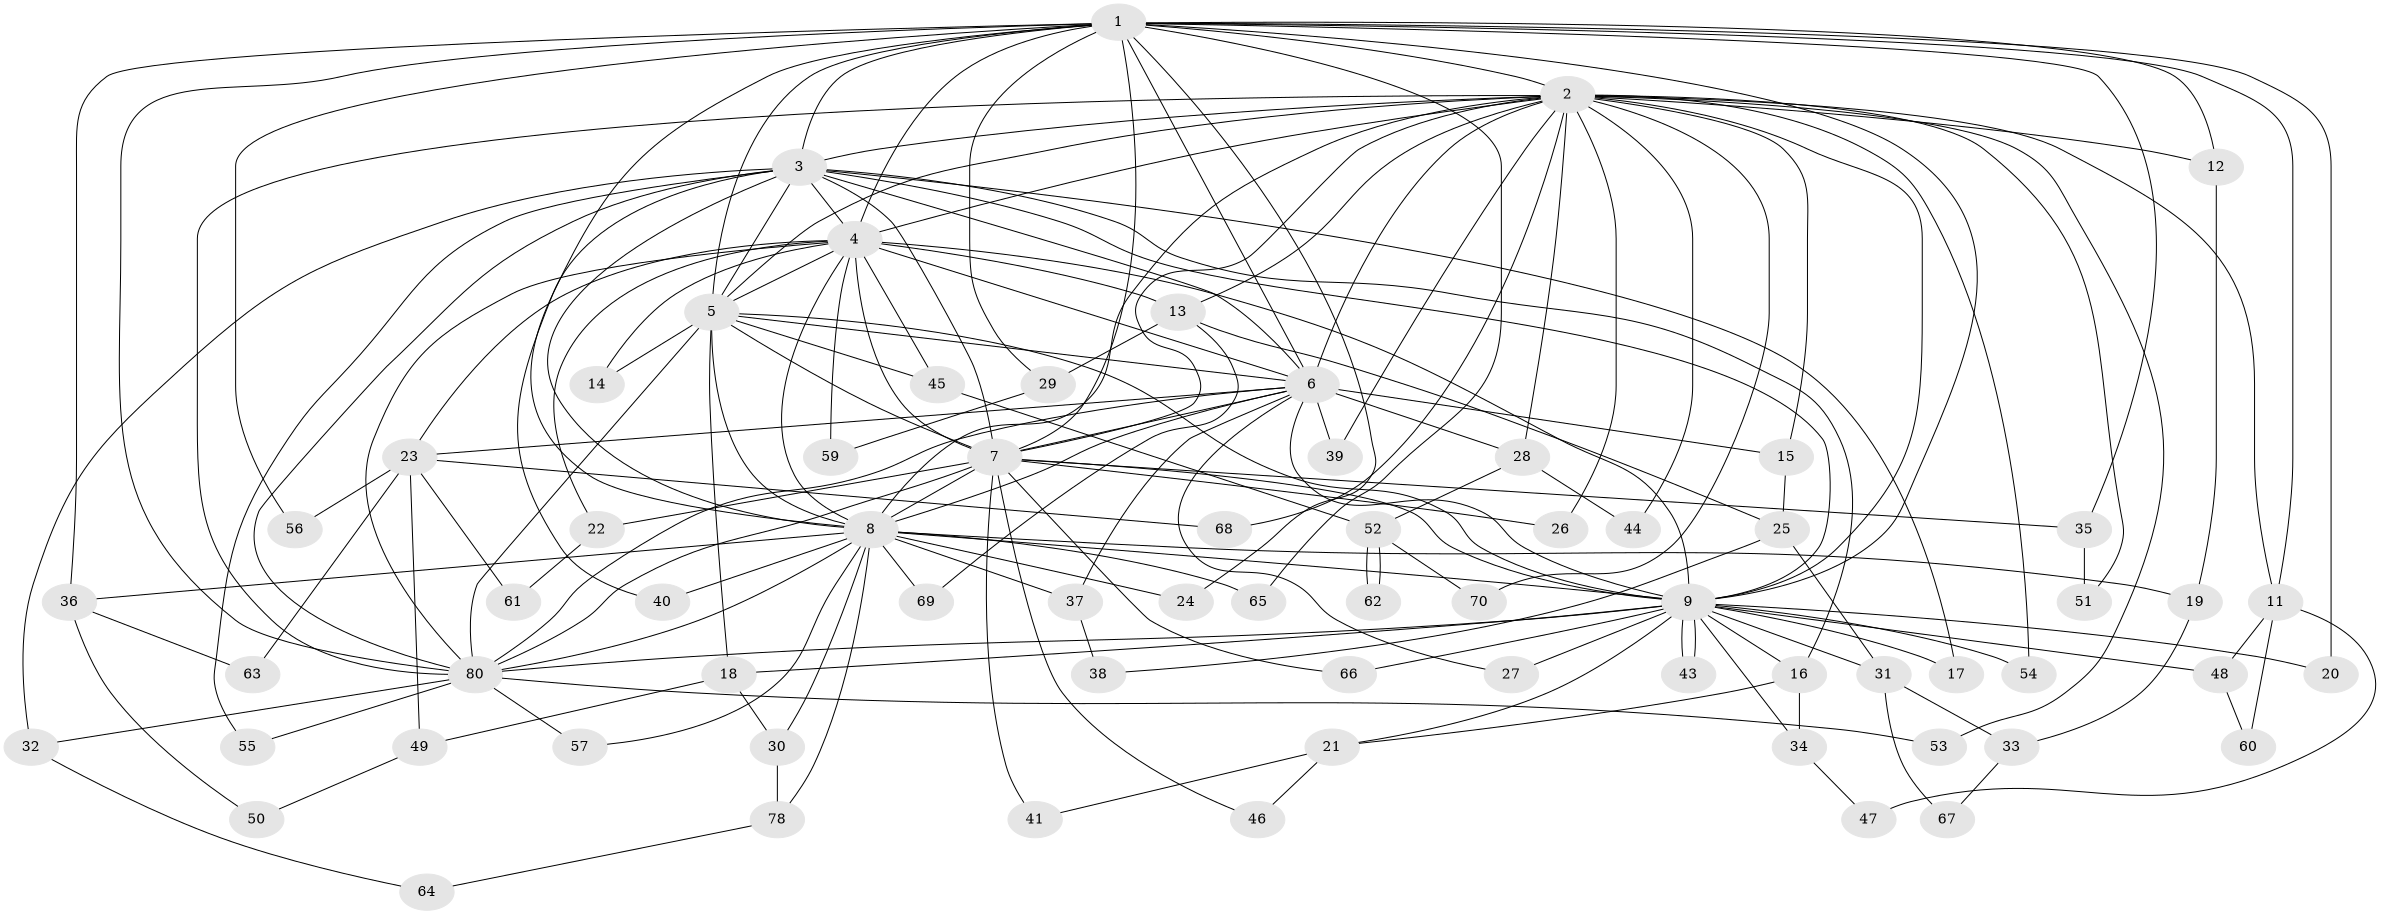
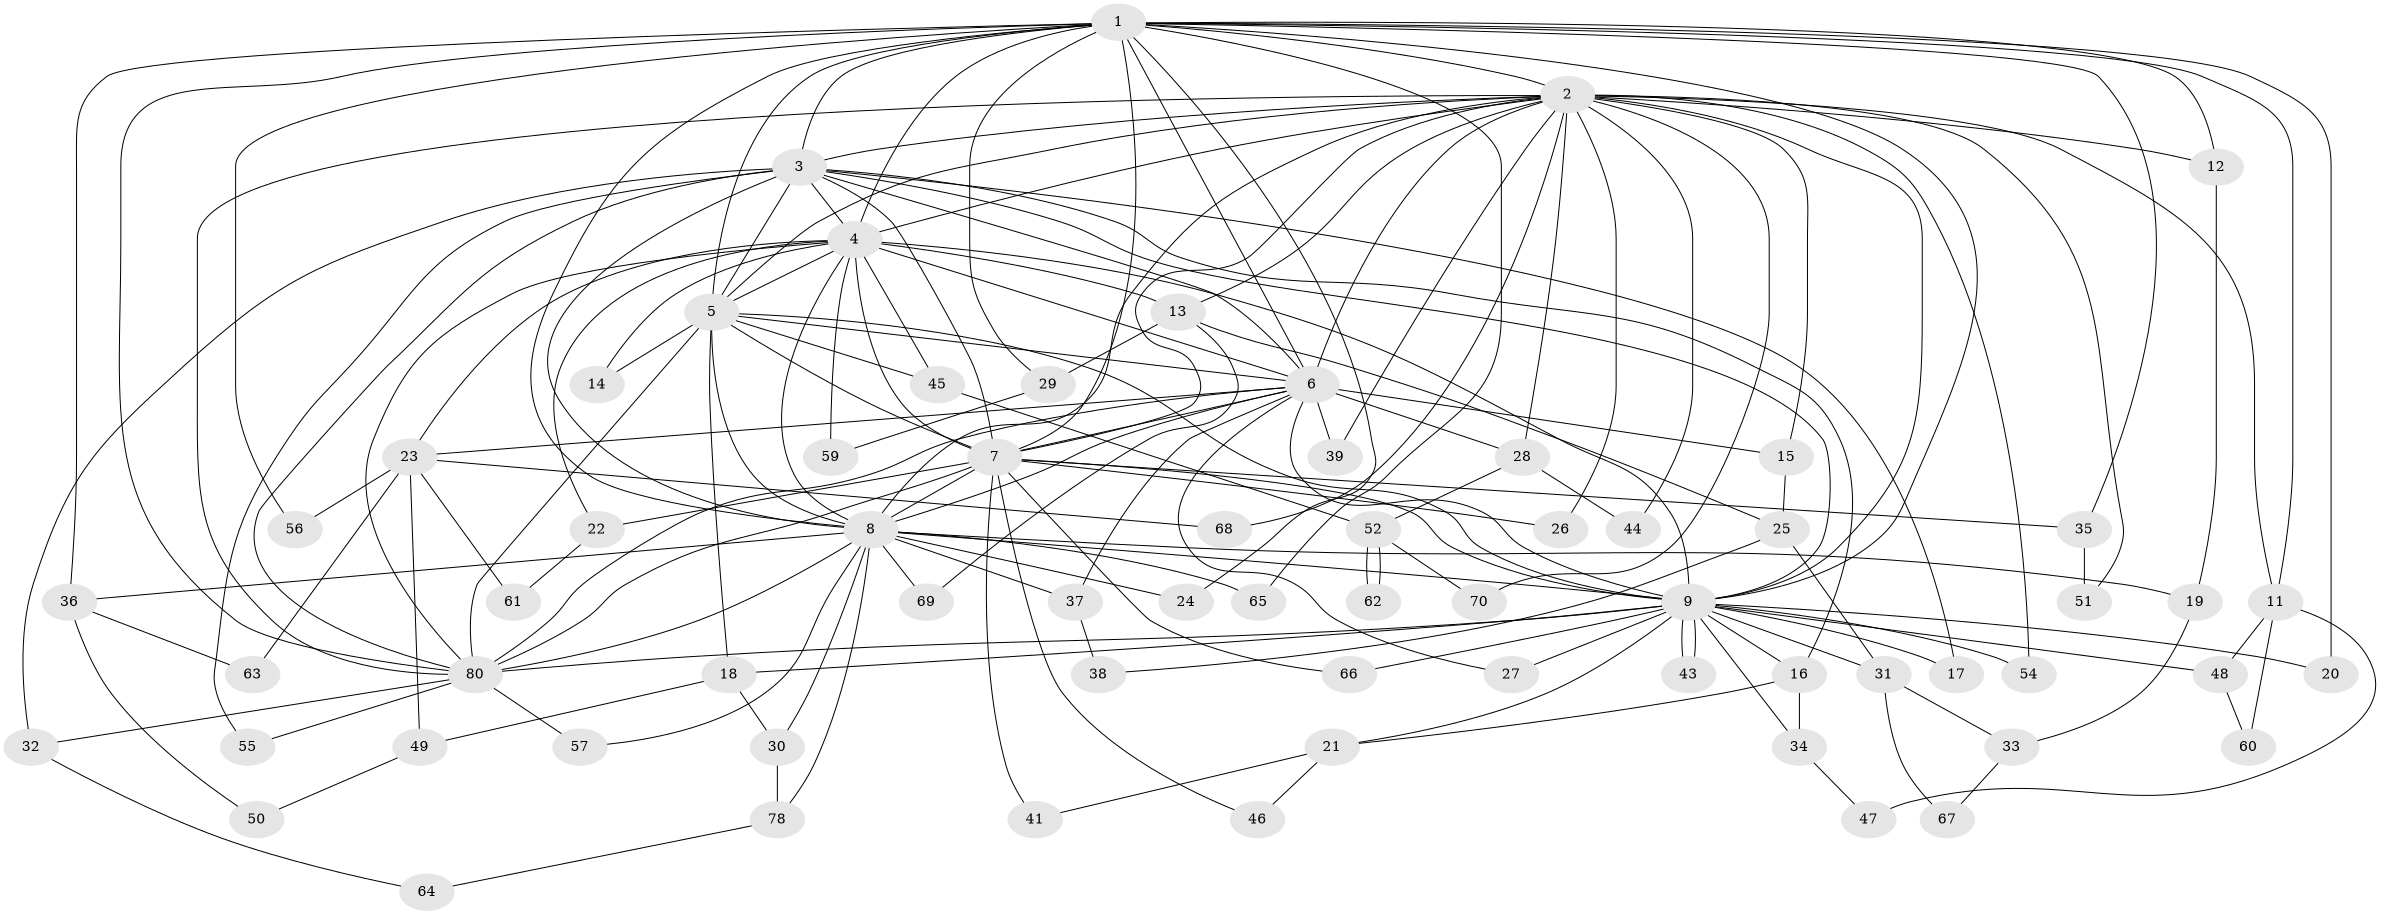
node "40": removed
node "53": removed
